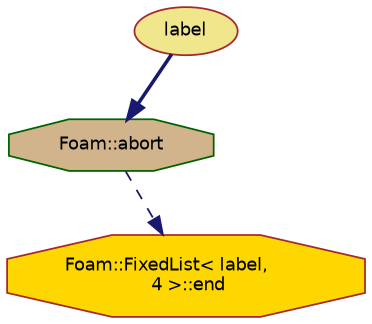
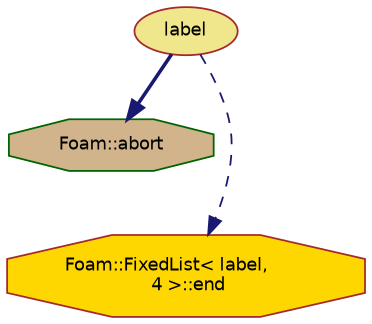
edge "Foam::abort" -> "Foam::FixedList< label, 4 >::end": now "label" -> "Foam::FixedList< label, 4 >::end"
